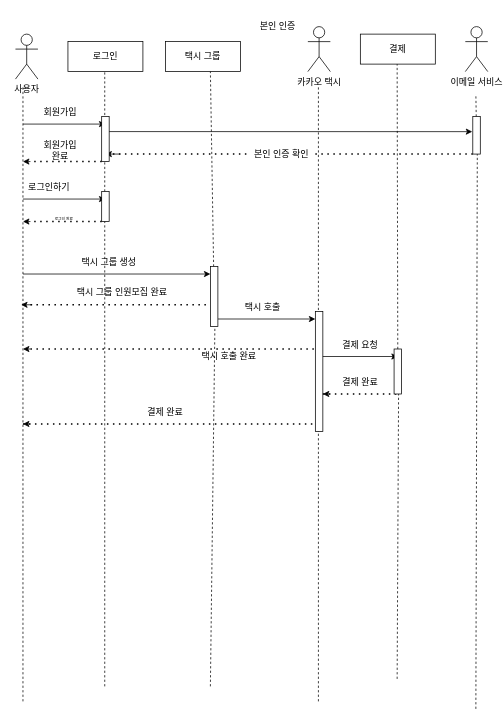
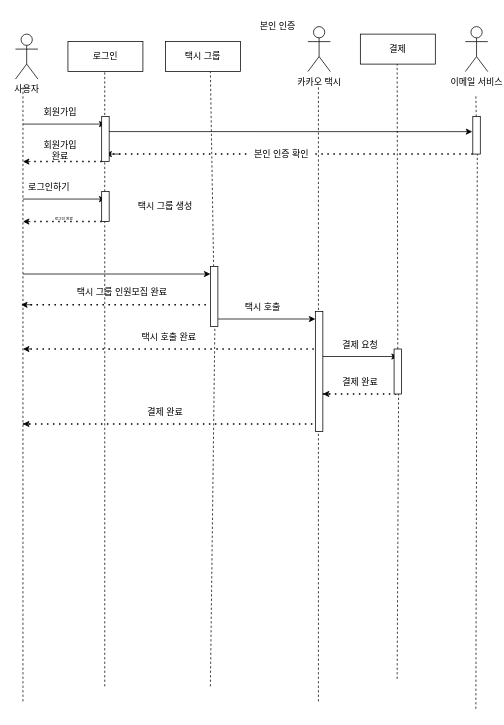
node "택시 그룹 생성": moved (109, 263) -> (165, 207)
node "택시 호출 완료": moved (229, 357) -> (169, 338)
